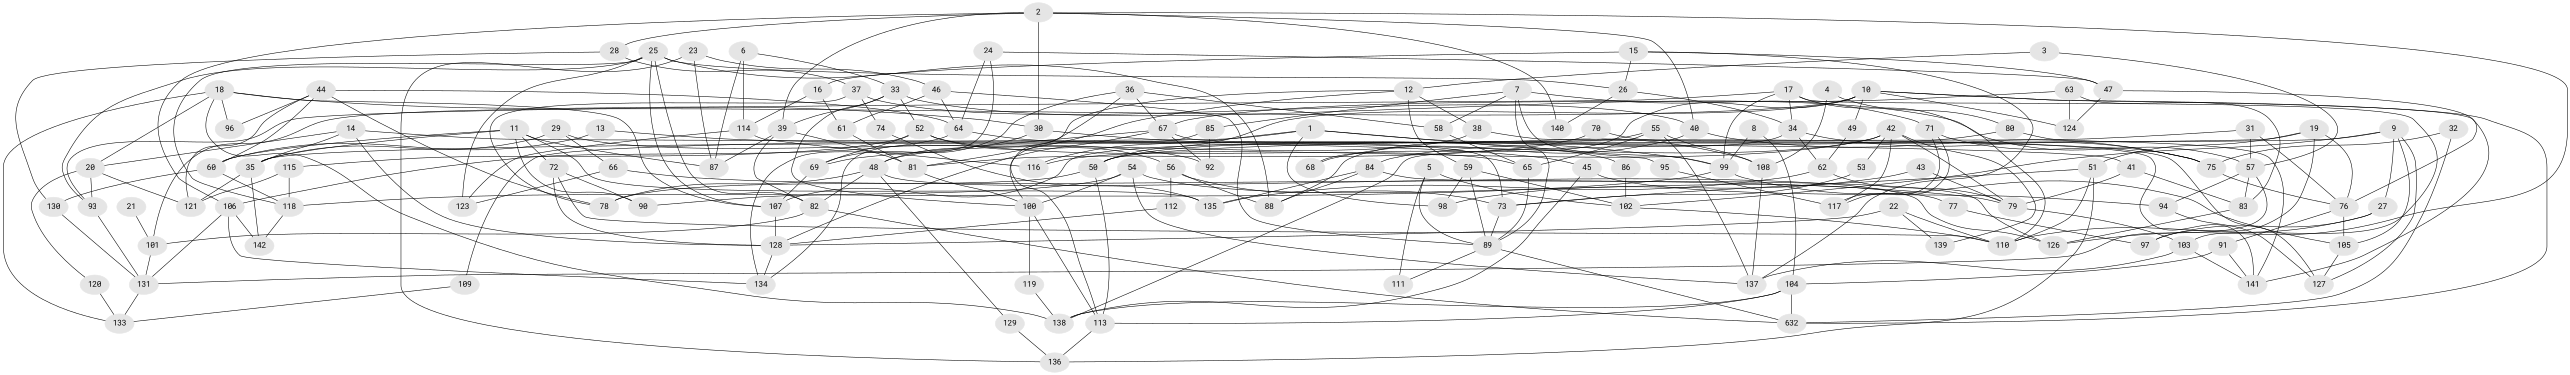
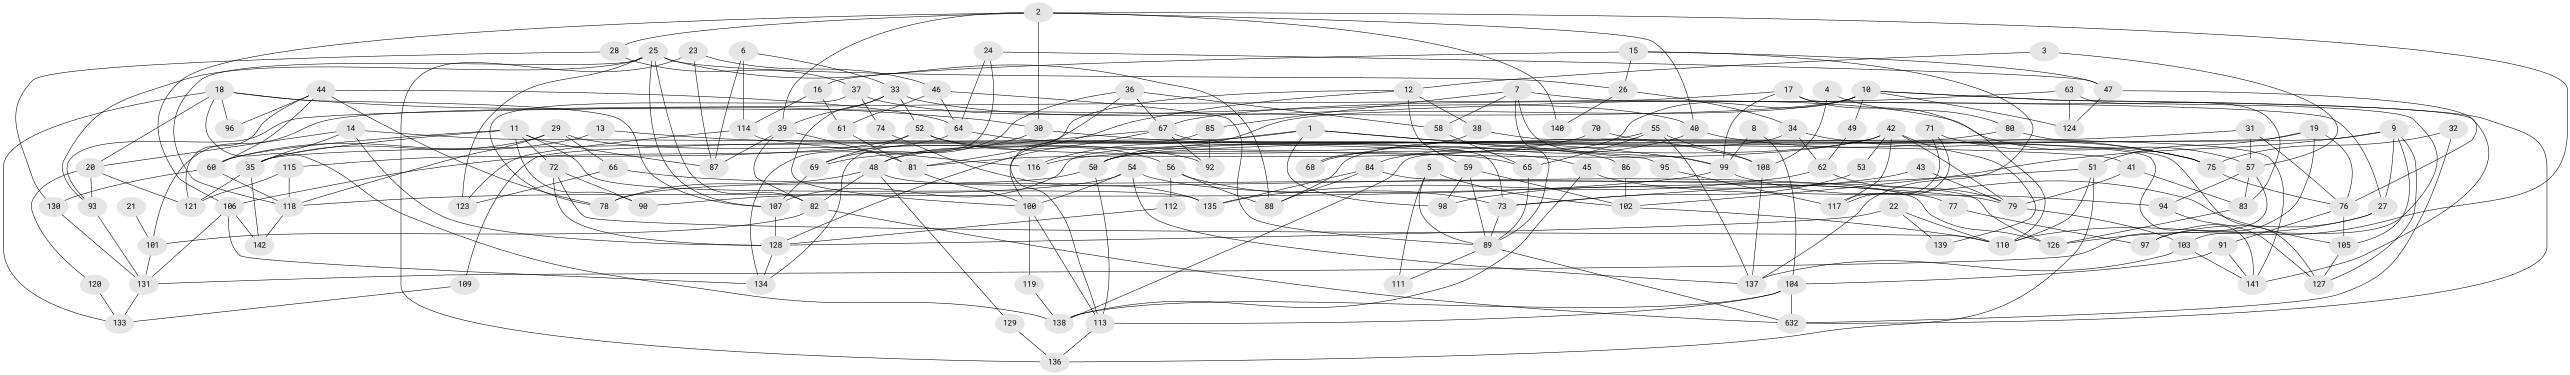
edge "7" -- "71": now "7" -- "27"
edge "17" -- "34": removed
edge "29" -- "118": added
